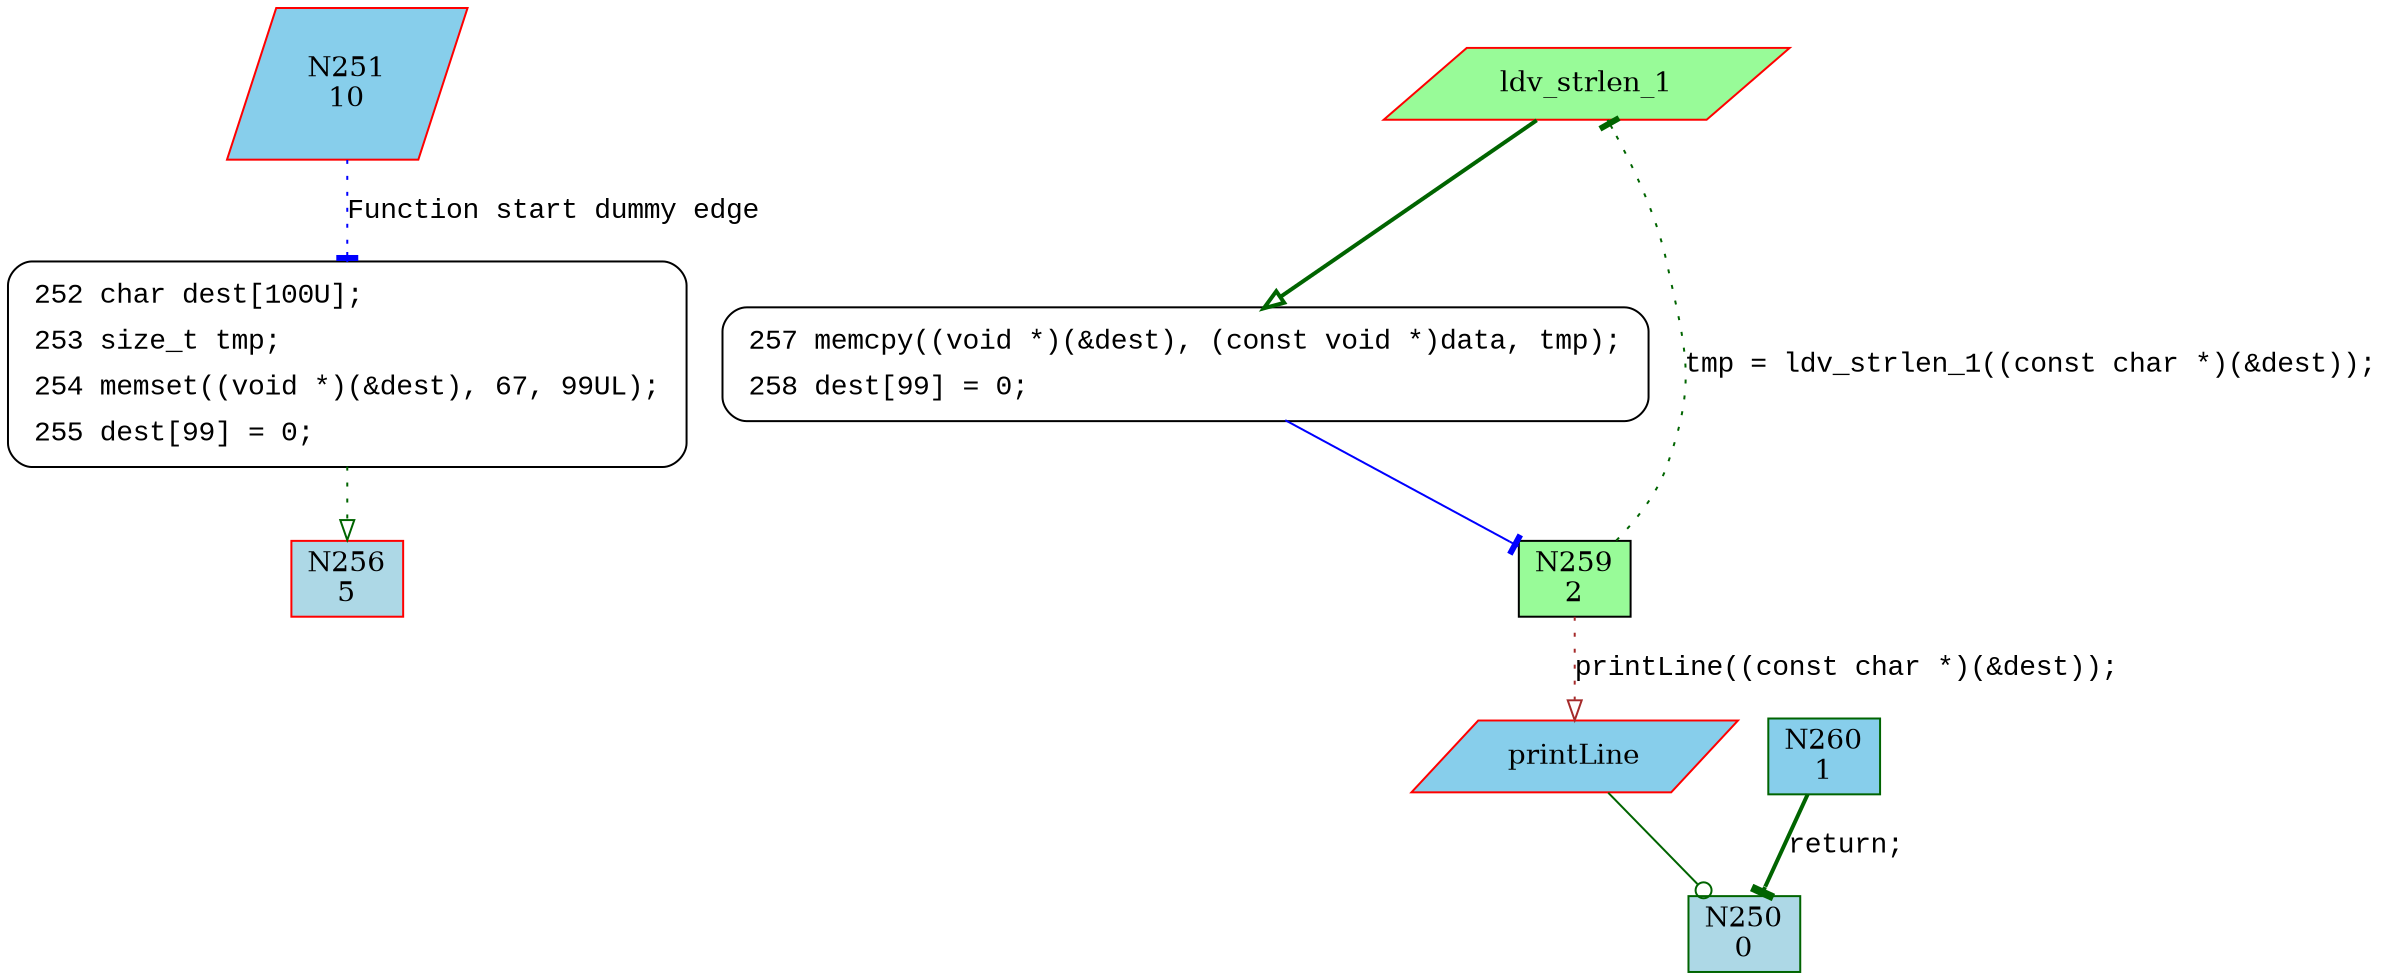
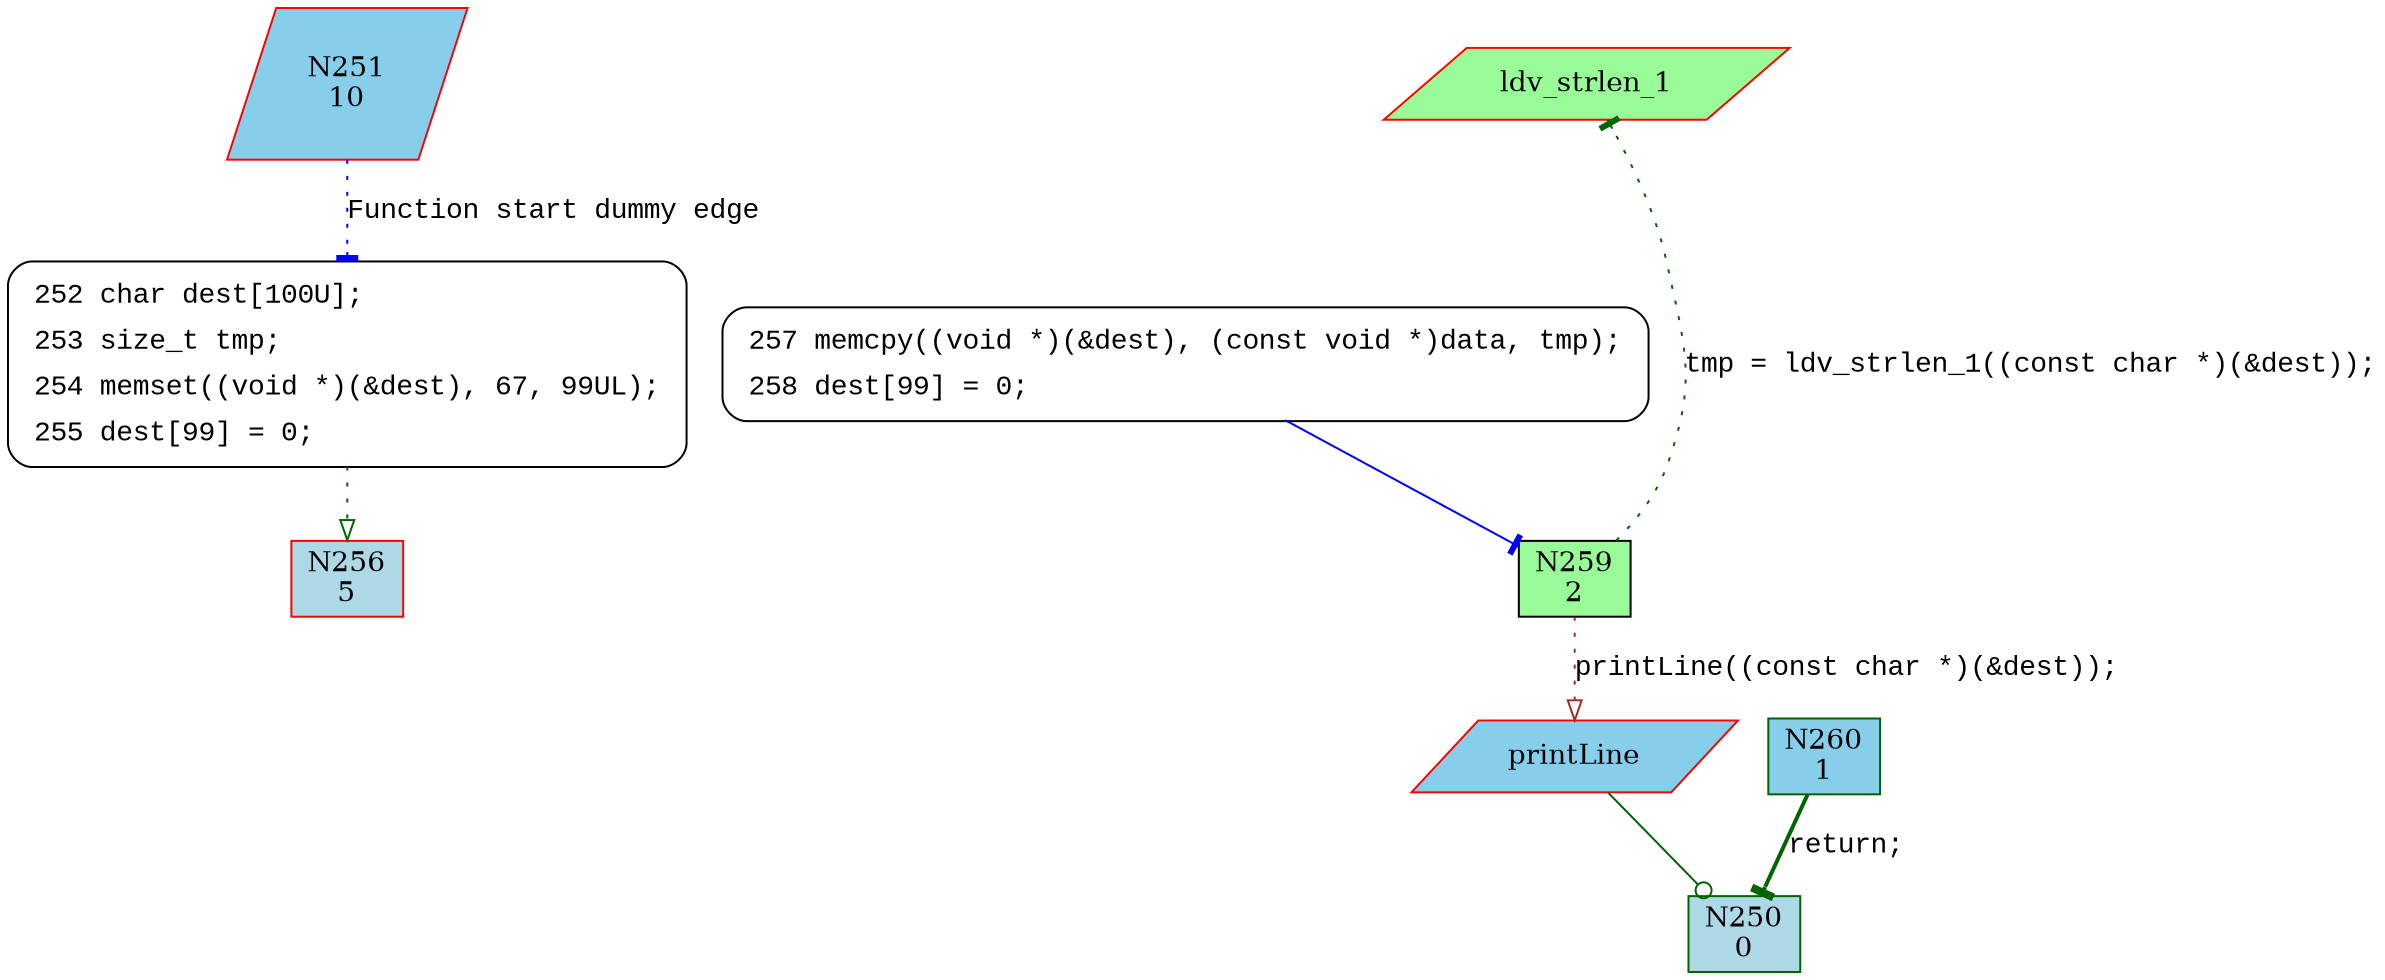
edge "ldv_strlen_1" -> "257": removed
